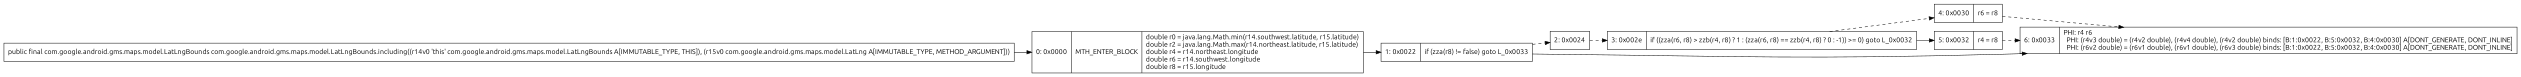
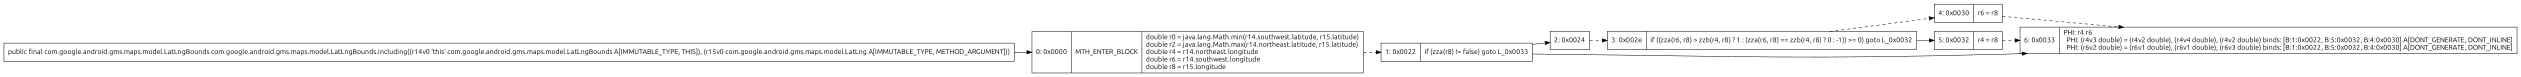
edge "1: 0x0022" -> "2: 0x0024": style dashed -> solid
edge "0: 0x0000" -> "1: 0x0022": style solid -> dashed
